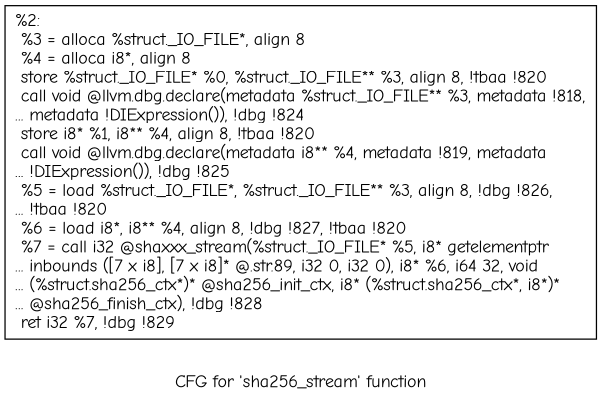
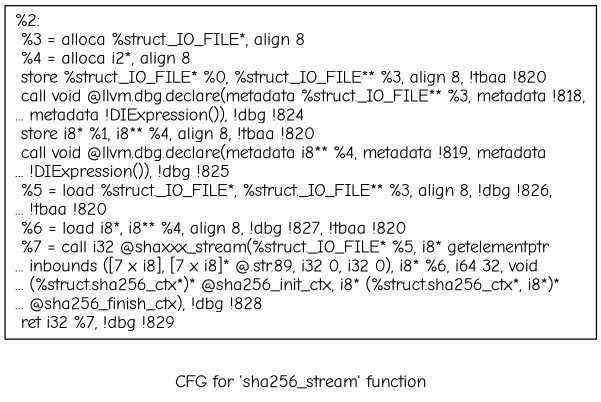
node "%2:": text "%4 = alloca i8*, align 8" -> "%4 = alloca i2*, align 8"
